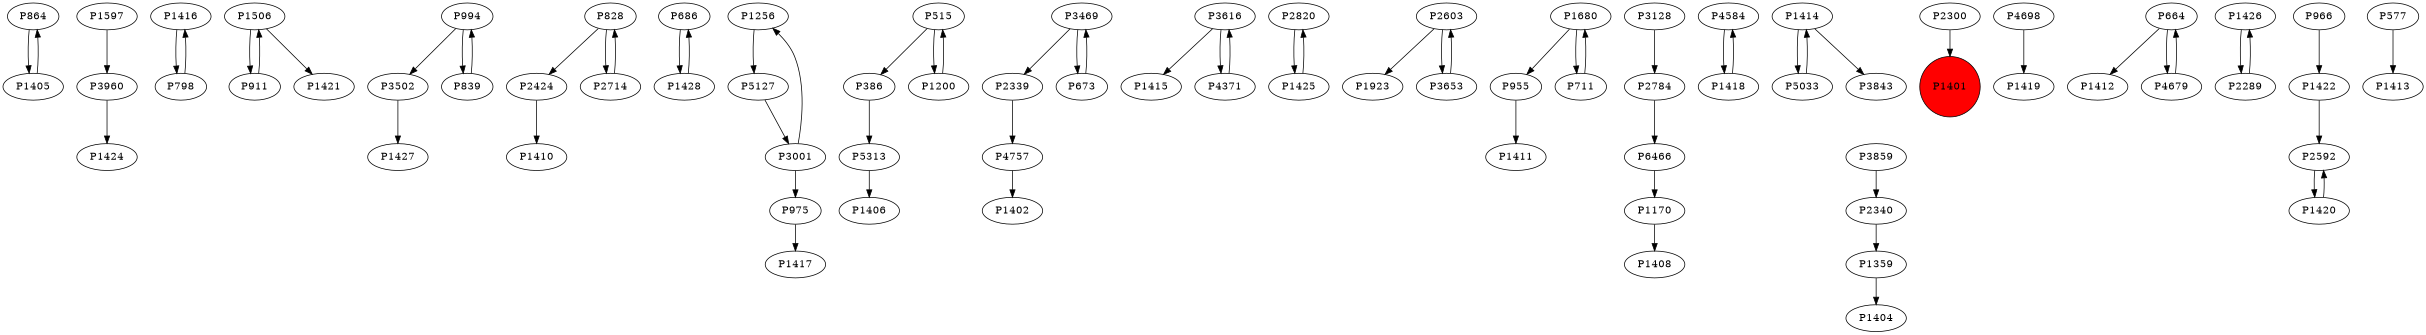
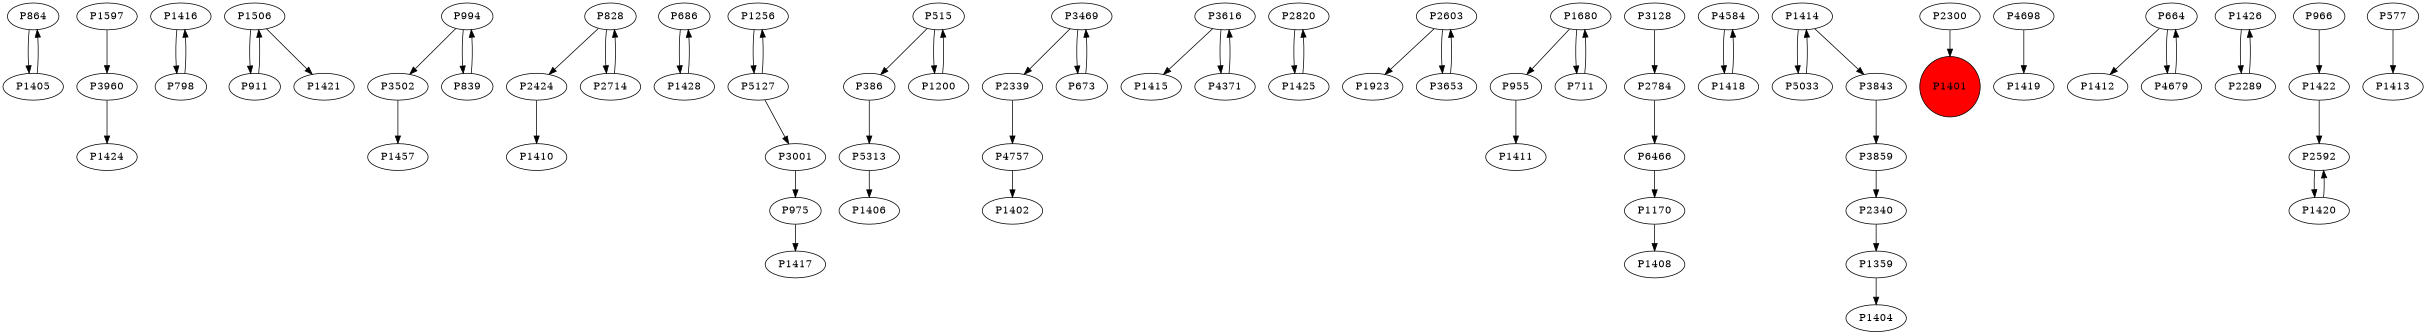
edge "P3001" -> "P1256": now "P5127" -> "P1256"
edge "P3843" -> "P3859": added
node "P1427": label "P1427" -> "P1457"
